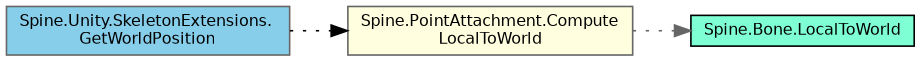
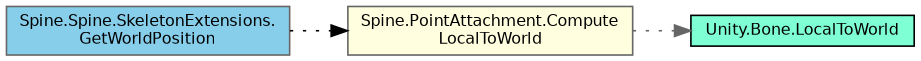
node "Spine.Unity.SkeletonExtensions. GetWorldPosition": label "Spine.Unity.SkeletonExtensions. GetWorldPosition" -> "Spine.Spine.SkeletonExtensions. GetWorldPosition"
node "Spine.Bone.LocalToWorld": label "Spine.Bone.LocalToWorld" -> "Unity.Bone.LocalToWorld"
